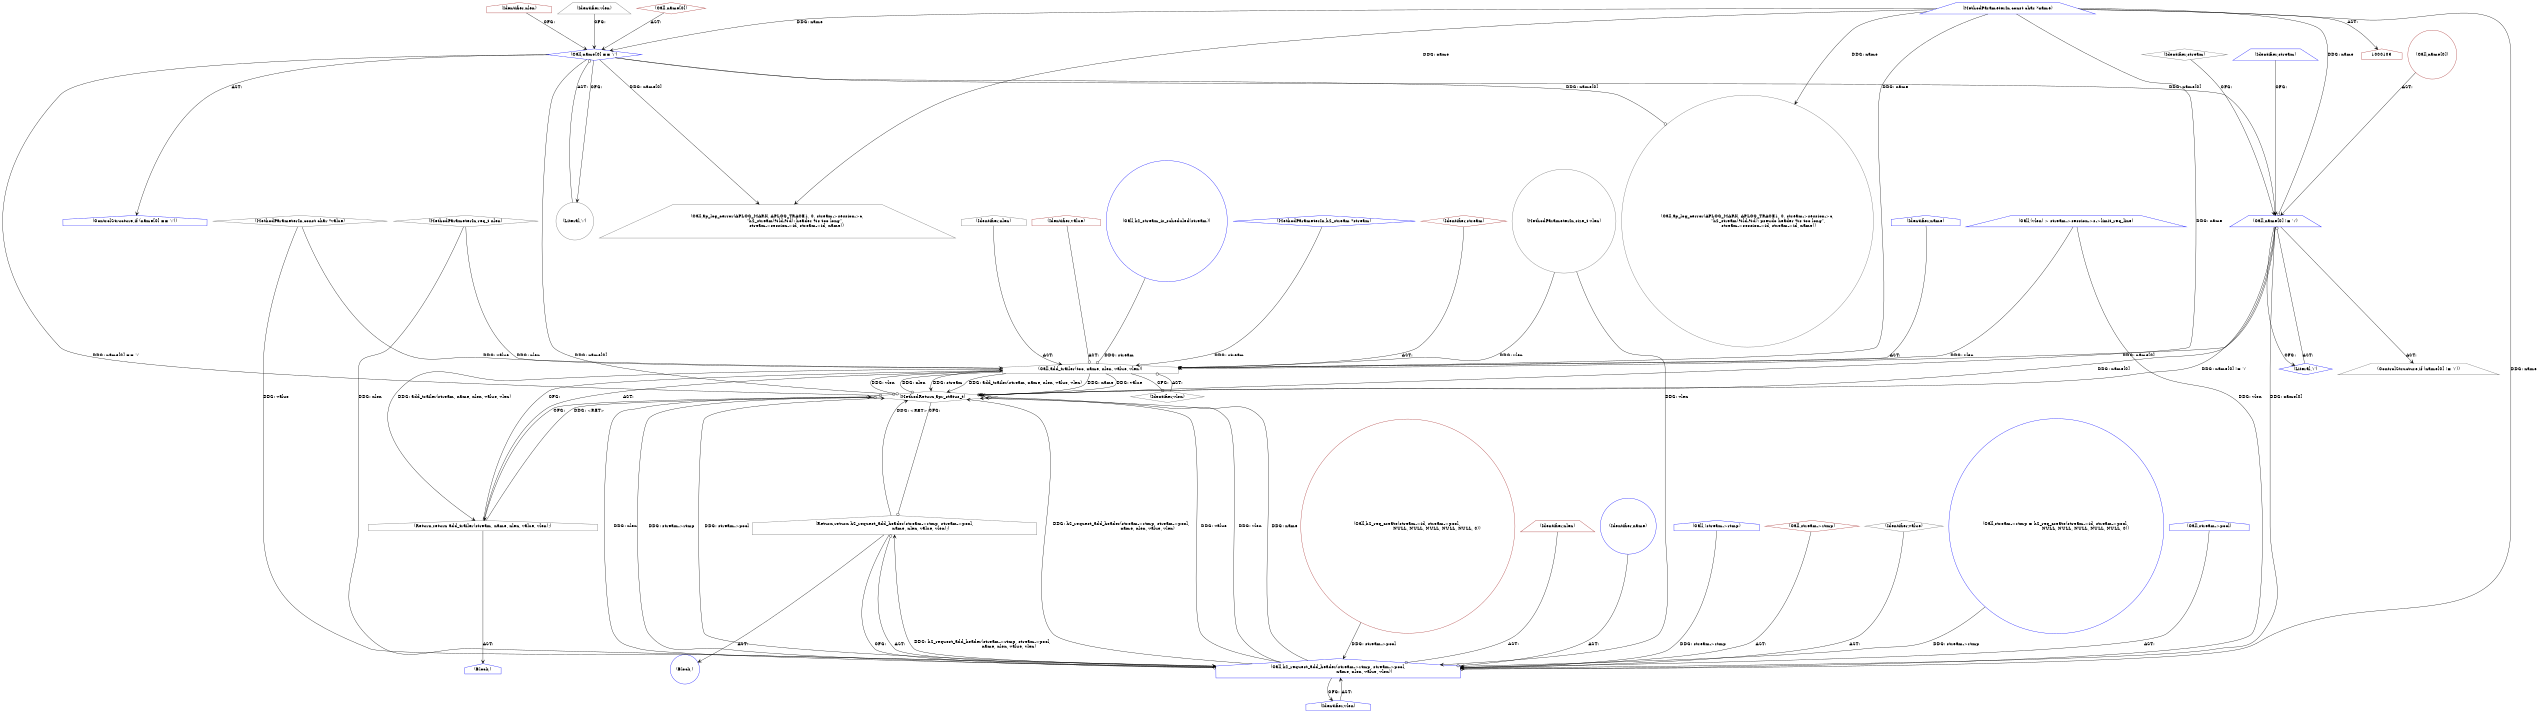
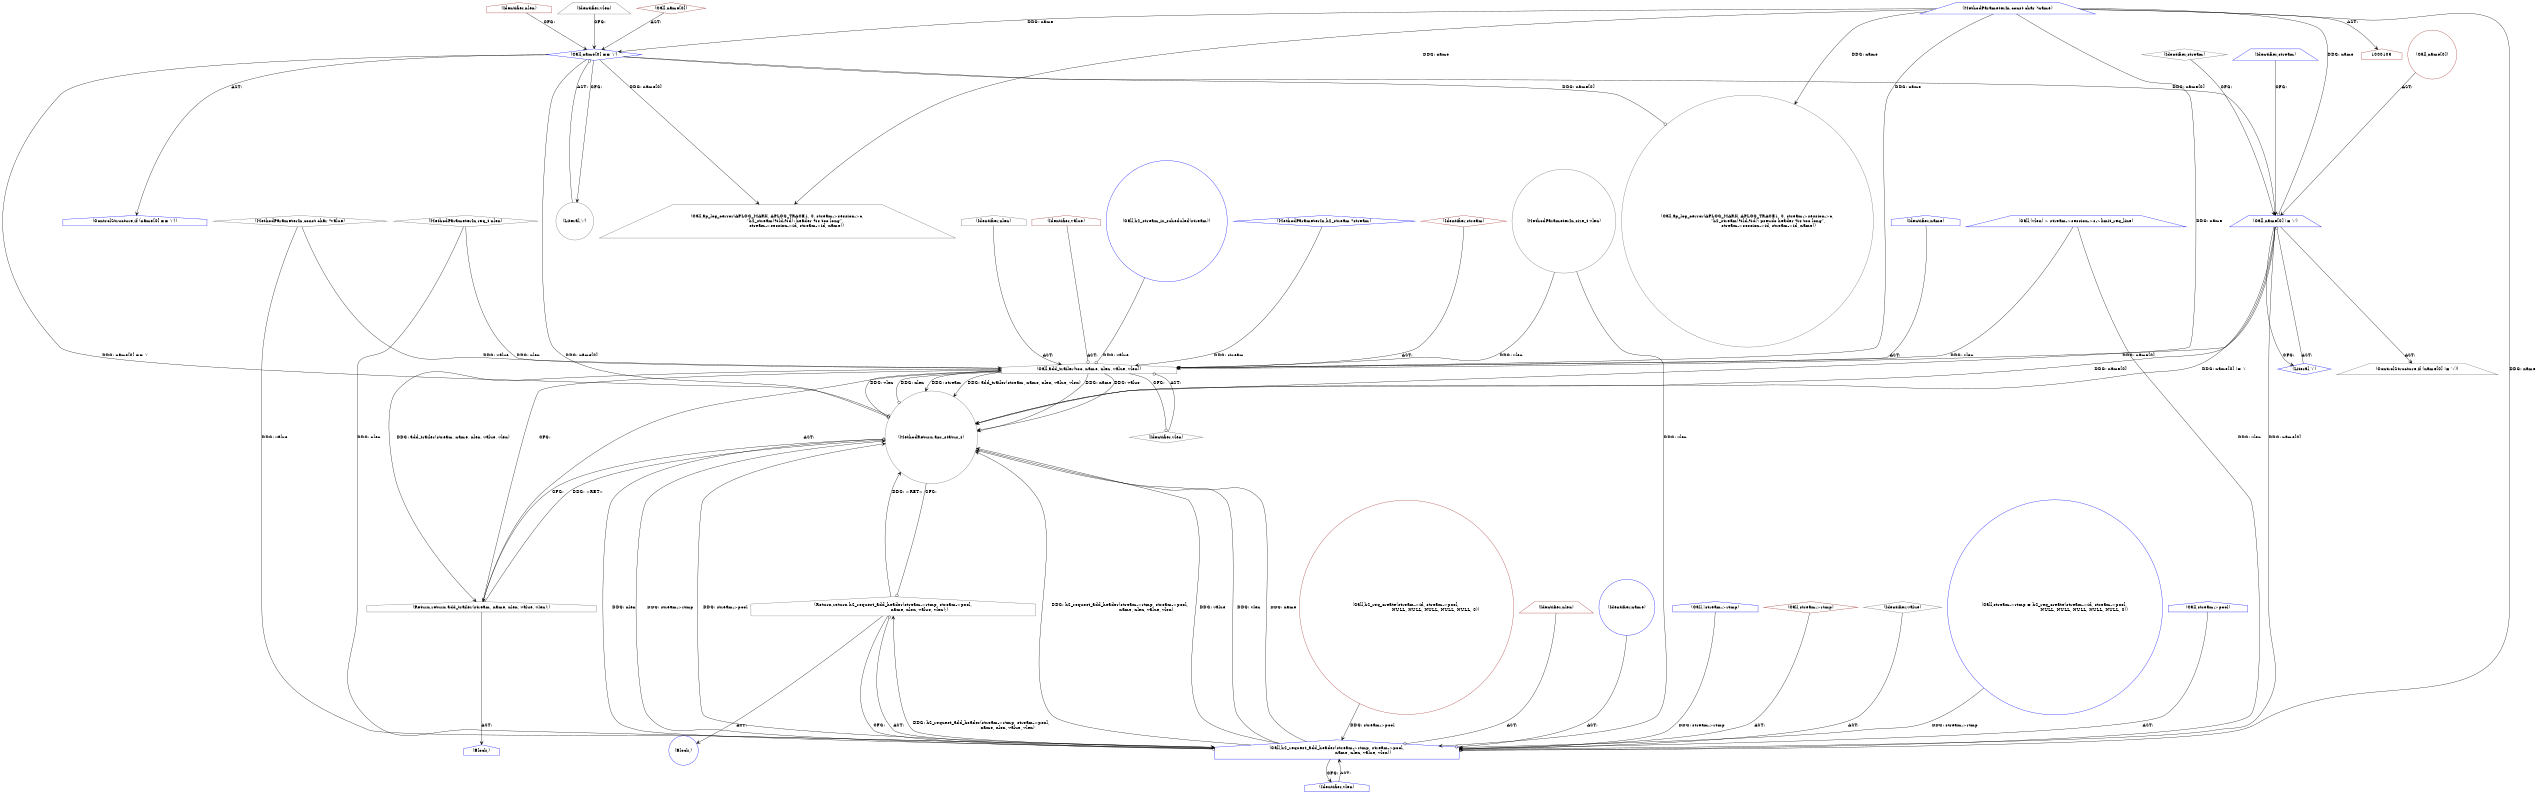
edge "(Call,h2_stream_is_scheduled(stream))" -> "(Call,add_trailer(too, name, nlen, value, vlen))": label "DDG: stream" -> "DDG: value"
node "(MethodReturn,apr_status_t)": shape diamond -> circle
